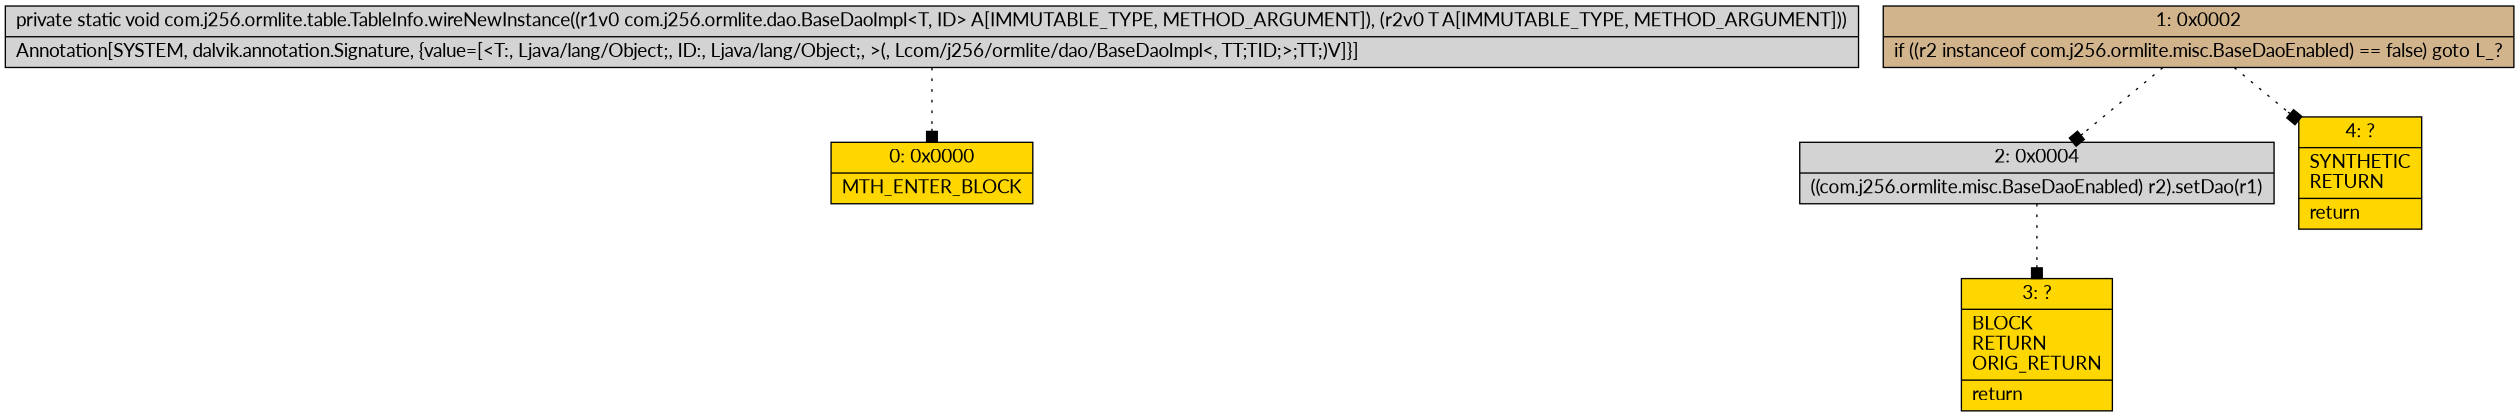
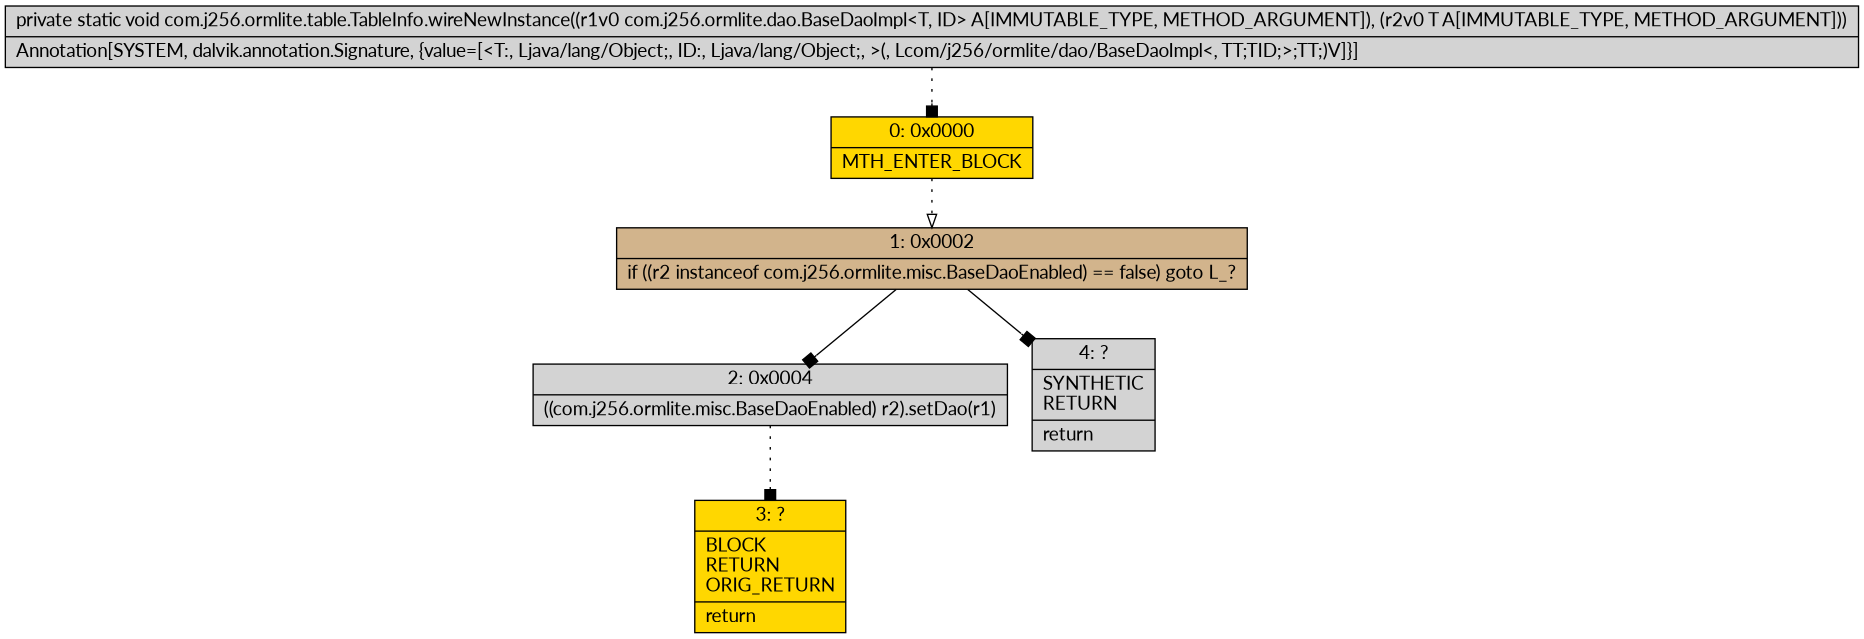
edge "1: 0x0002" -> "4: ?": style dotted -> solid
edge "1: 0x0002" -> "2: 0x0004": style dotted -> solid
node "4: ?": fillcolor gold -> lightgrey
edge "0: 0x0000" -> "1: 0x0002": added
